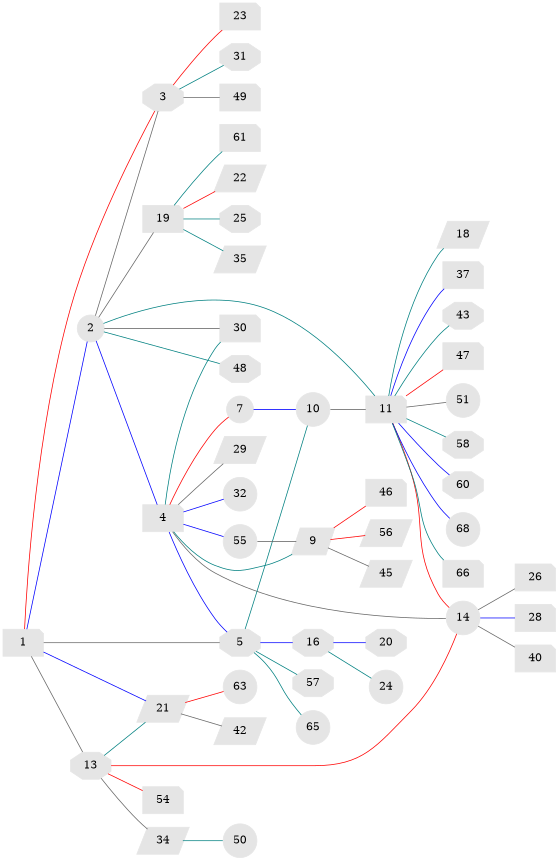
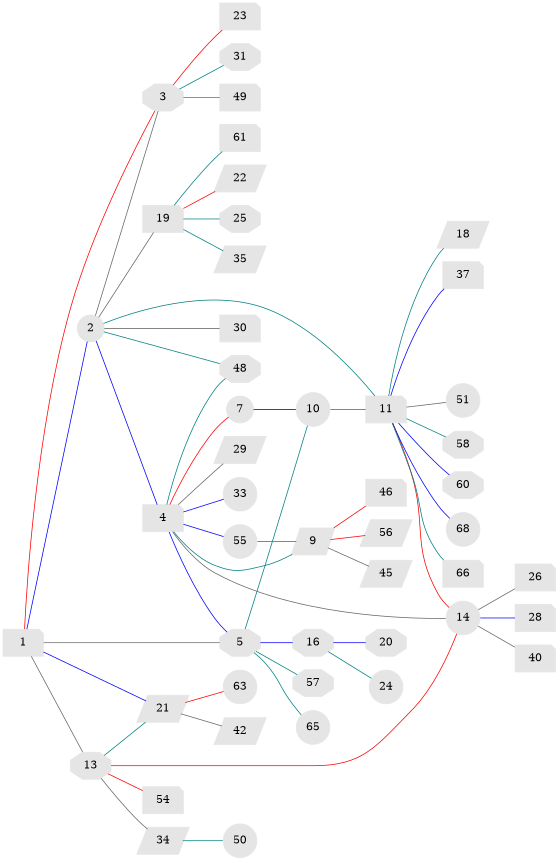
node "43": removed
node "47": removed
edge "30" -- "4": now "48" -- "4"
node "32": label "32" -> "33"
